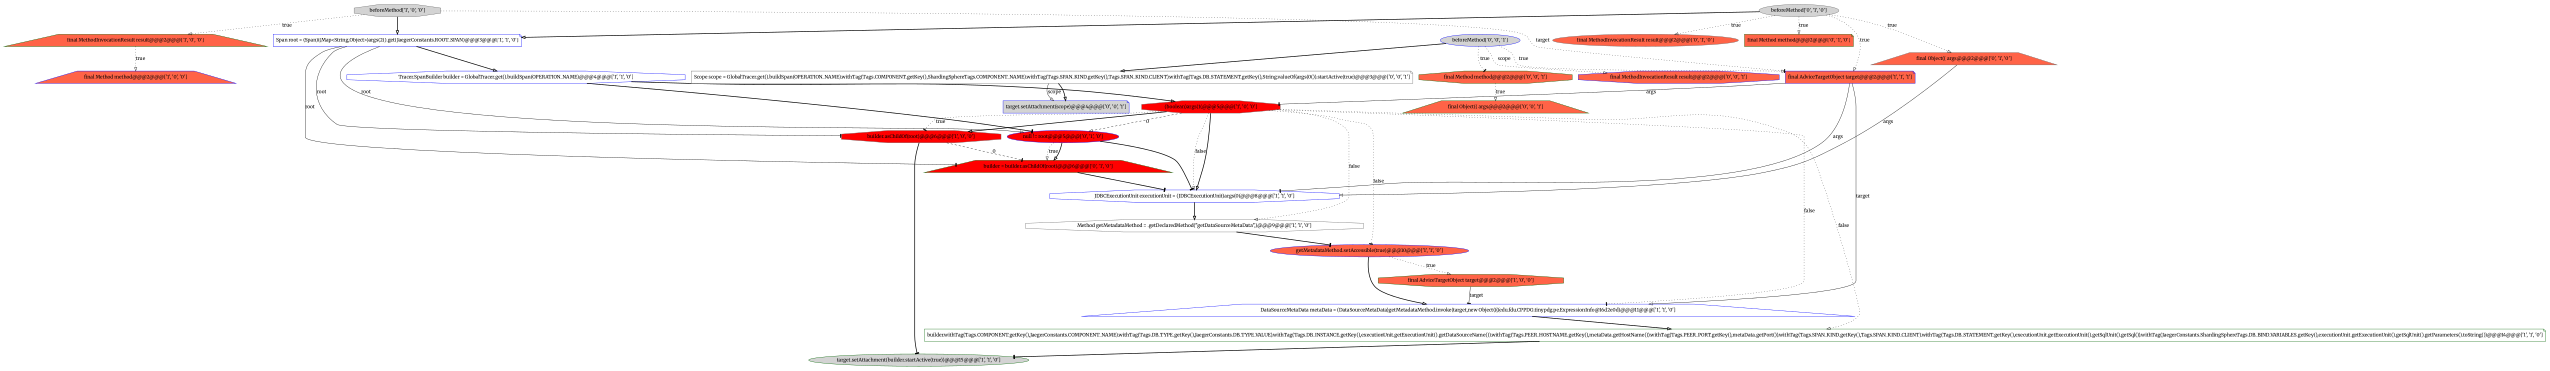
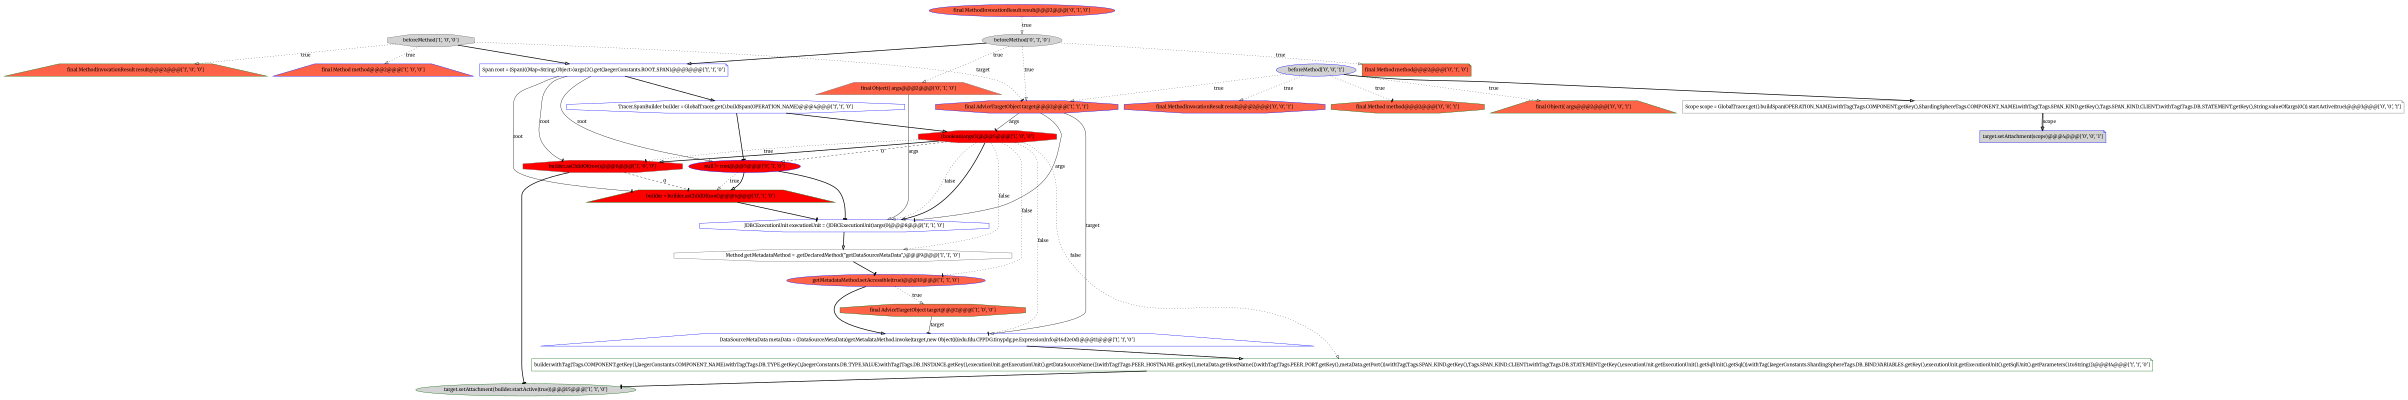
edge "beforeMethod['0', '1', '0']" -> "final MethodInvocationResult result@@@2@@@['0', '1', '0']": reversed
node "final MethodInvocationResult result@@@2@@@['0', '1', '0']": color gray40 -> blue
edge "final MethodInvocationResult result@@@2@@@['1', '0', '0']" -> "final Method method@@@2@@@['1', '0', '0']": now "beforeMethod['1', '0', '0']" -> "final Method method@@@2@@@['1', '0', '0']"
edge "beforeMethod['0', '0', '1']" -> "final MethodInvocationResult result@@@2@@@['0', '0', '1']": label "scope" -> "true"
node "final AdviceTargetObject target@@@2@@@['1', '1', '1']": shape note -> octagon
edge "final Method method@@@2@@@['0', '0', '1']" -> "final Object(( args@@@2@@@['0', '0', '1']": now "beforeMethod['0', '0', '1']" -> "final Object(( args@@@2@@@['0', '0', '1']"
